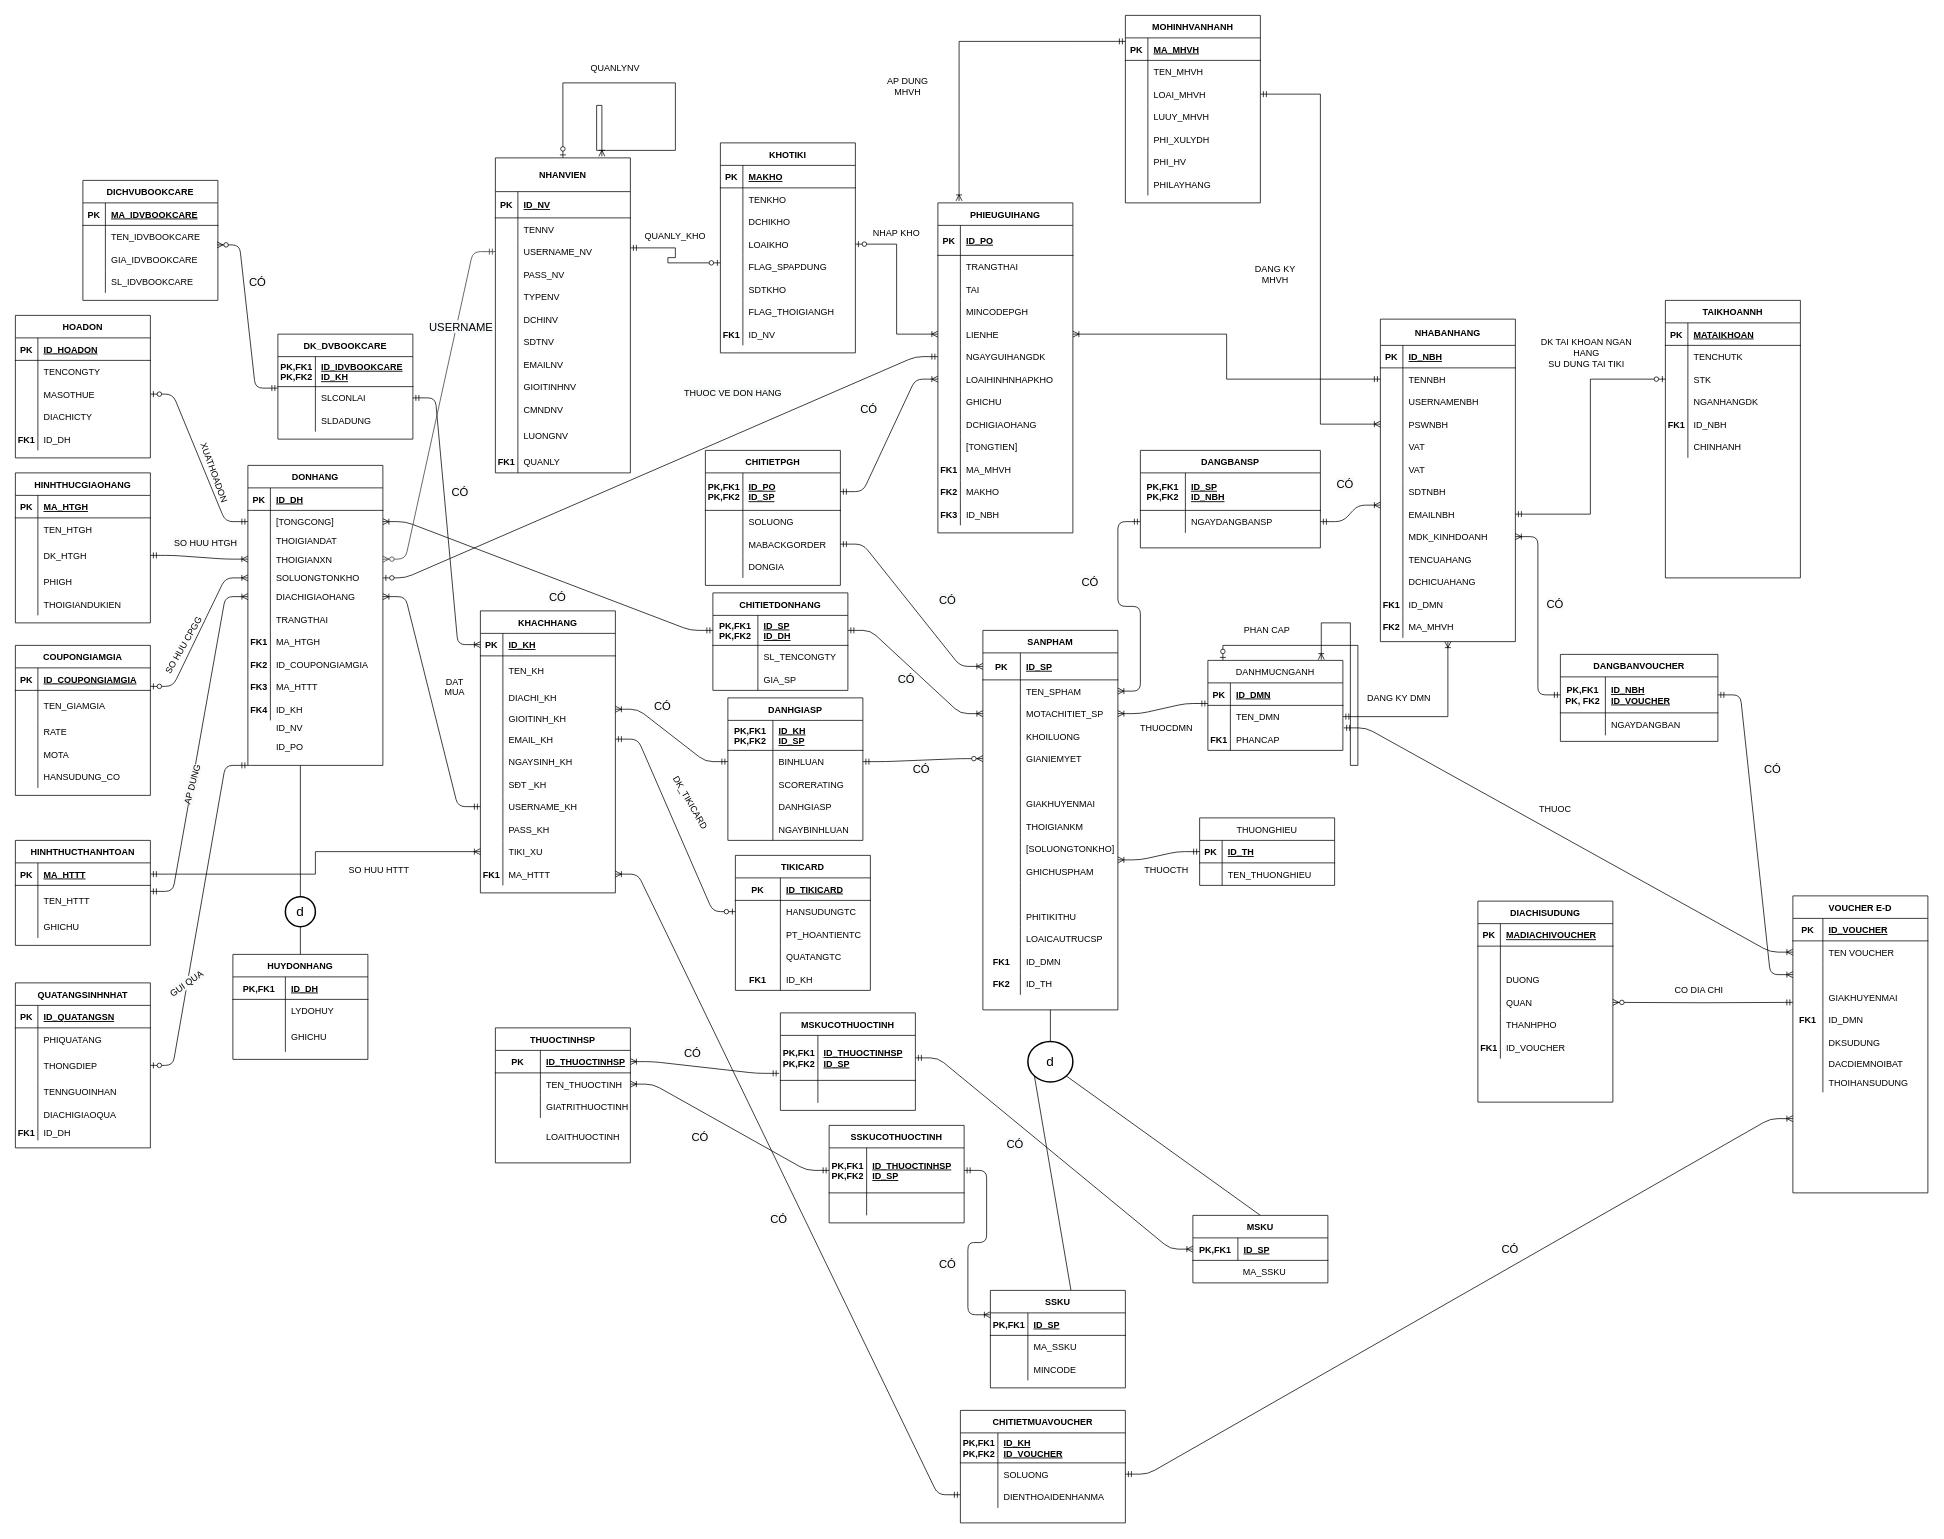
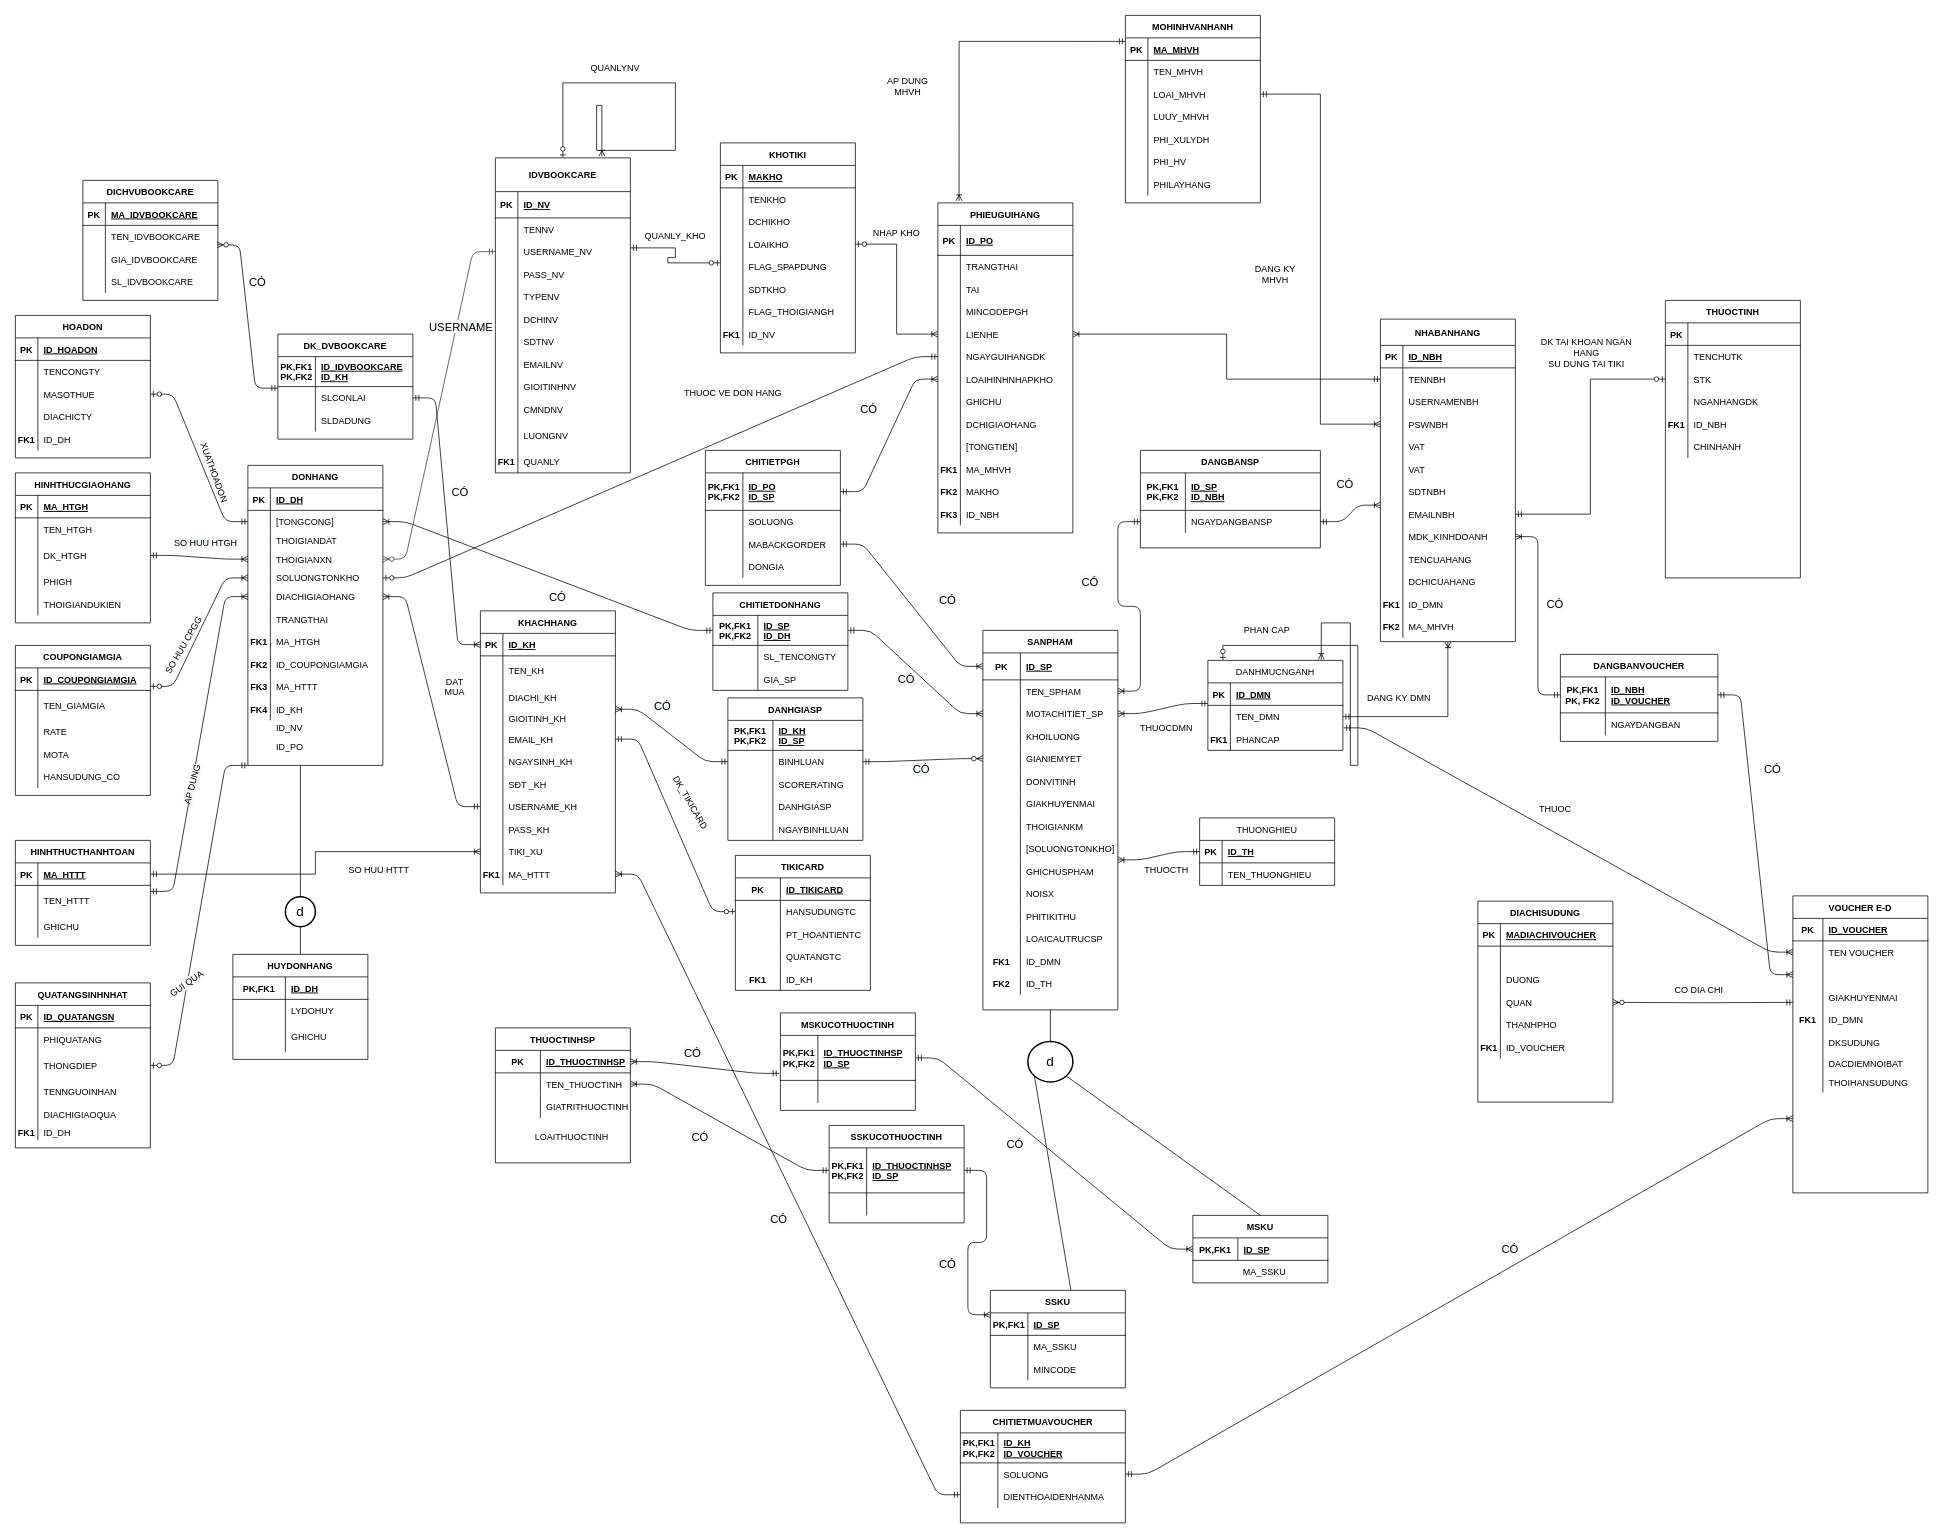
node "NHANVIEN": label "NHANVIEN" -> "IDVBOOKCARE"
node "TAIKHOANNH": label "TAIKHOANNH" -> "THUOCTINH"
node "MATAIKHOAN": removed
node "DONVITINH": added
node "NOISX": added
node "LOAITHUOCTINH": moved (585, 1137) -> (574, 1137)
